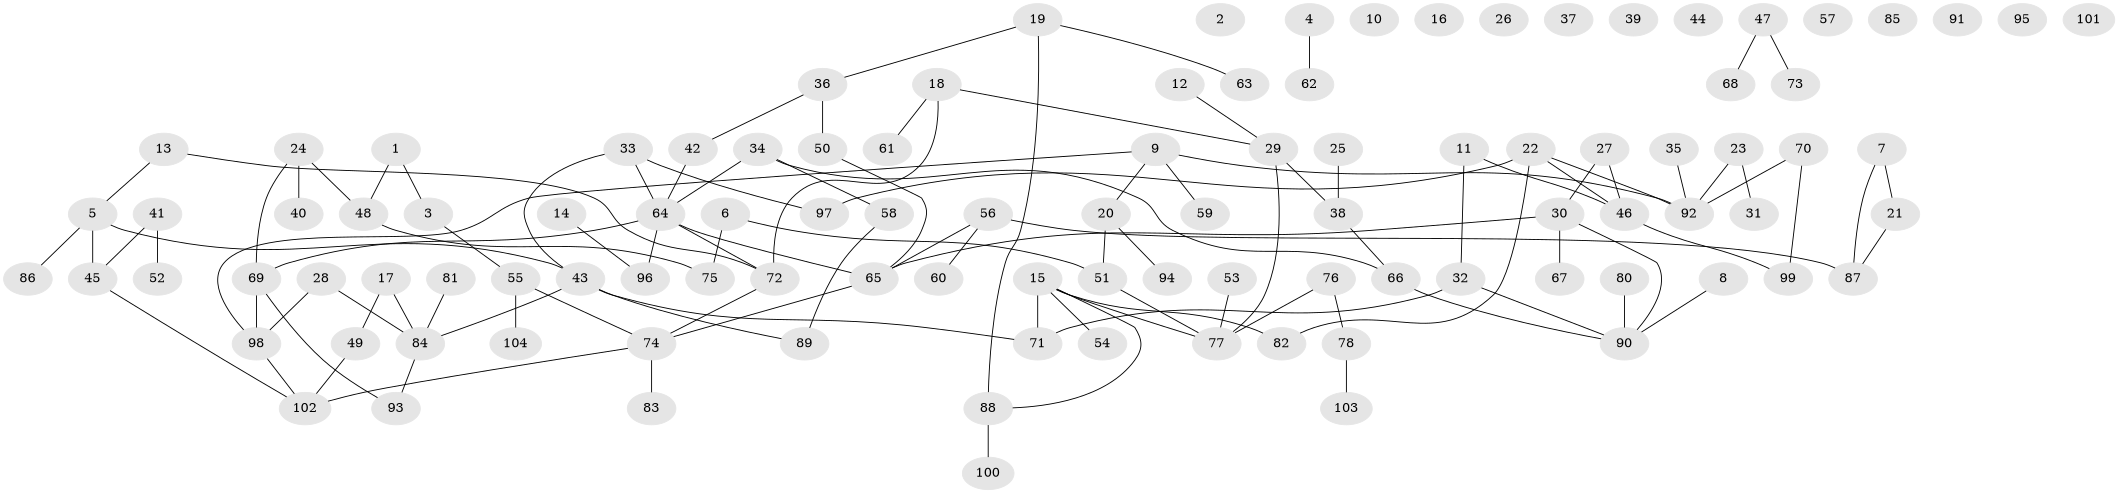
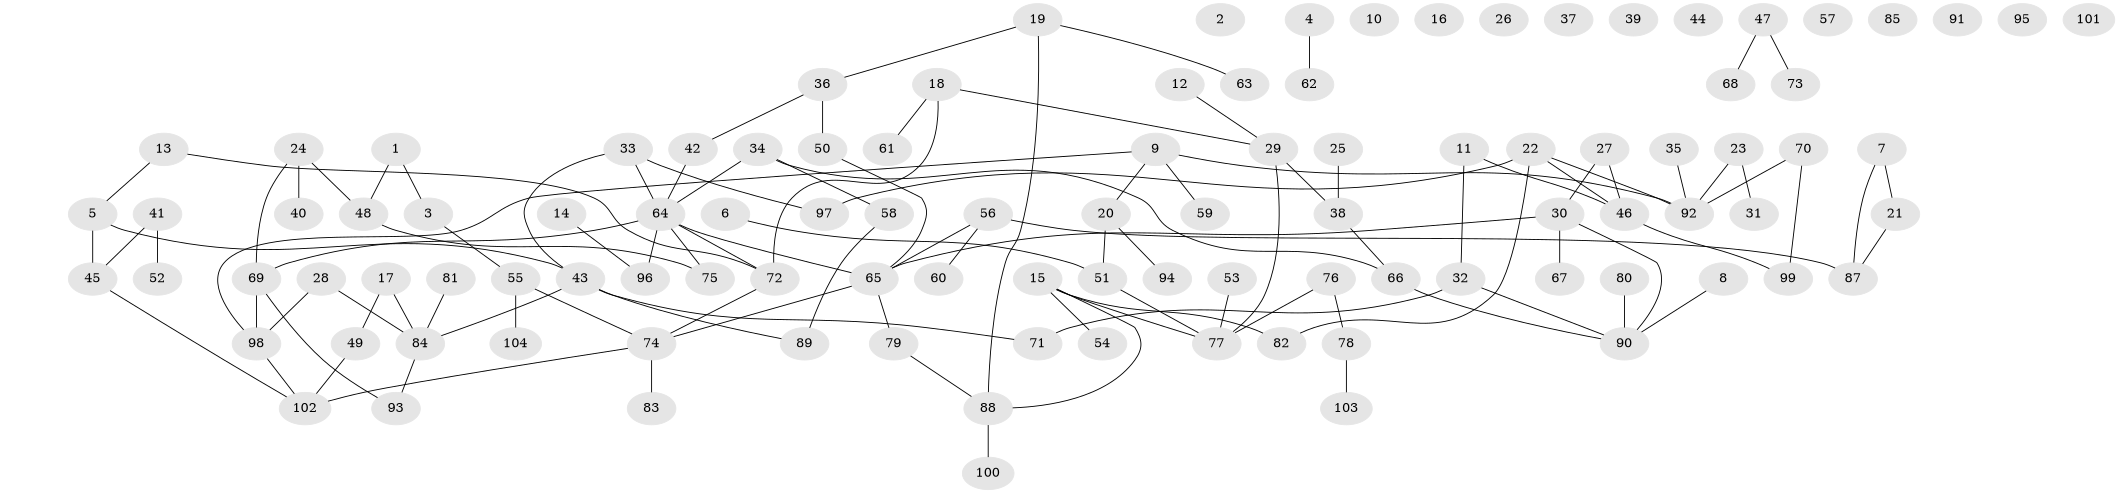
edge "6" -- "75": now "64" -- "75"
node "86": removed
edge "15" -- "71": removed
node "79": added
